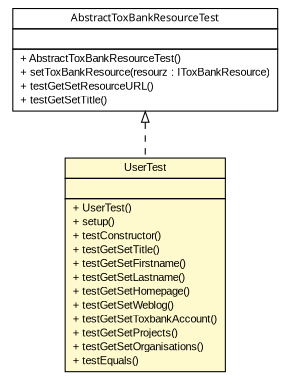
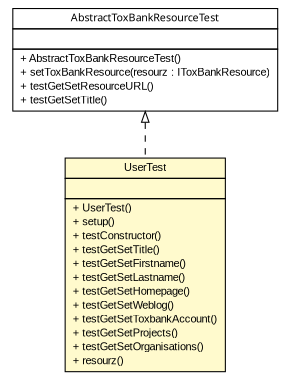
node "UserTest": text "+ testEquals()" -> "+ resourz()"
